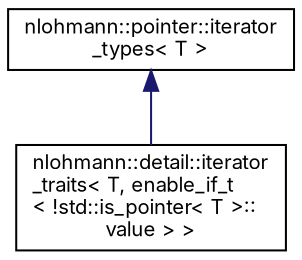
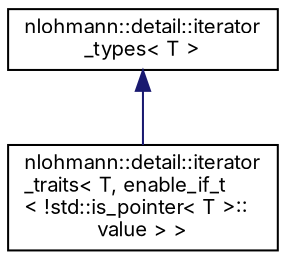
node "nlohmann::pointer::iterator _types< T >": label "nlohmann::pointer::iterator _types< T >" -> "nlohmann::detail::iterator _types< T >"
